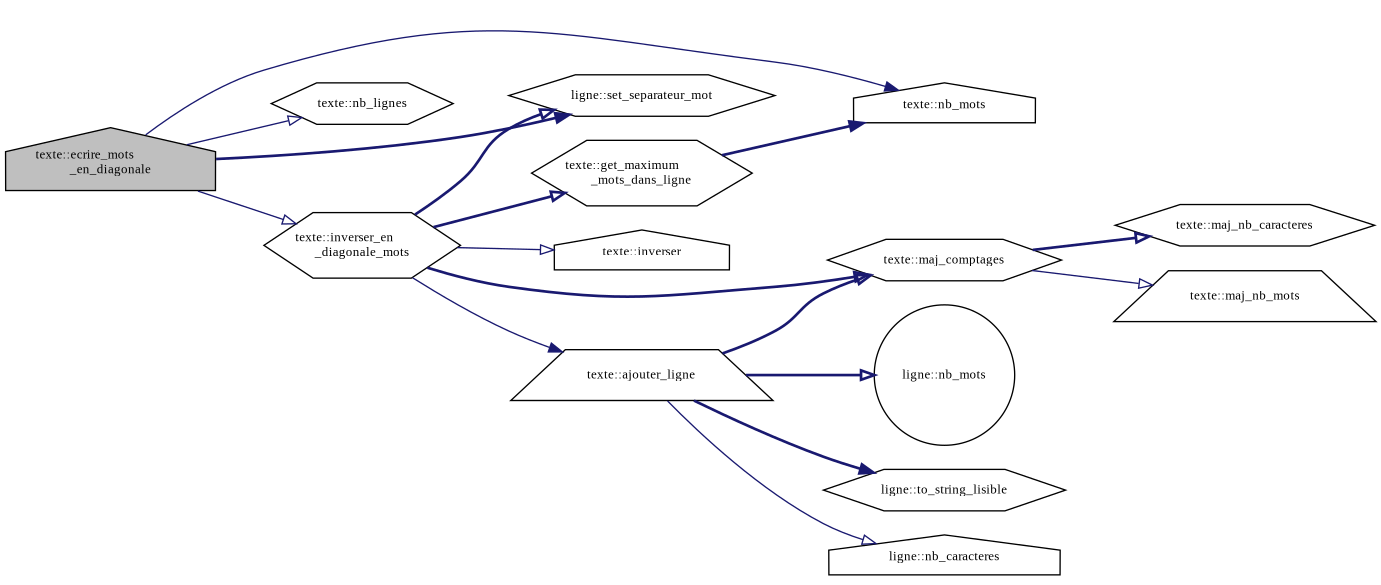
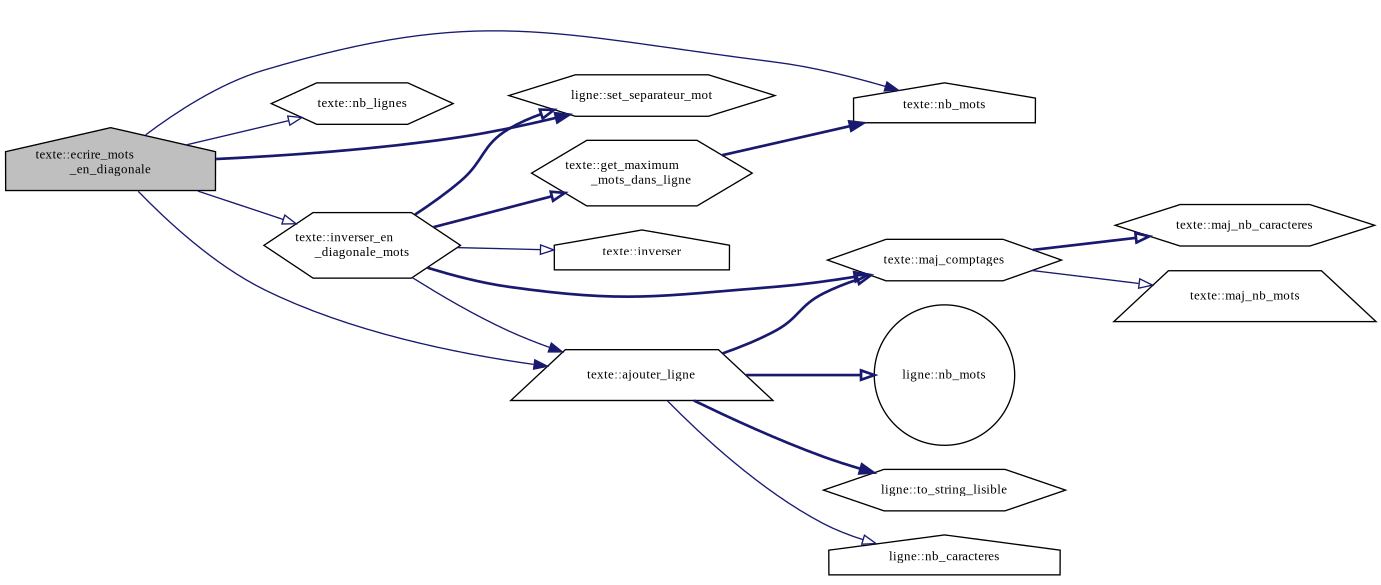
edge "texte::ecrire_mots _en_diagonale" -> "texte::ajouter_ligne": added
